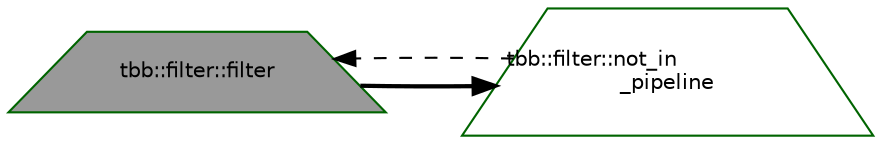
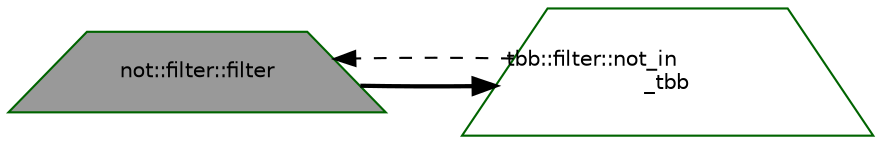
node "tbb::filter::filter": label "tbb::filter::filter" -> "not::filter::filter"
node "tbb::filter::not_in _pipeline": label "tbb::filter::not_in _pipeline" -> "tbb::filter::not_in _tbb"
